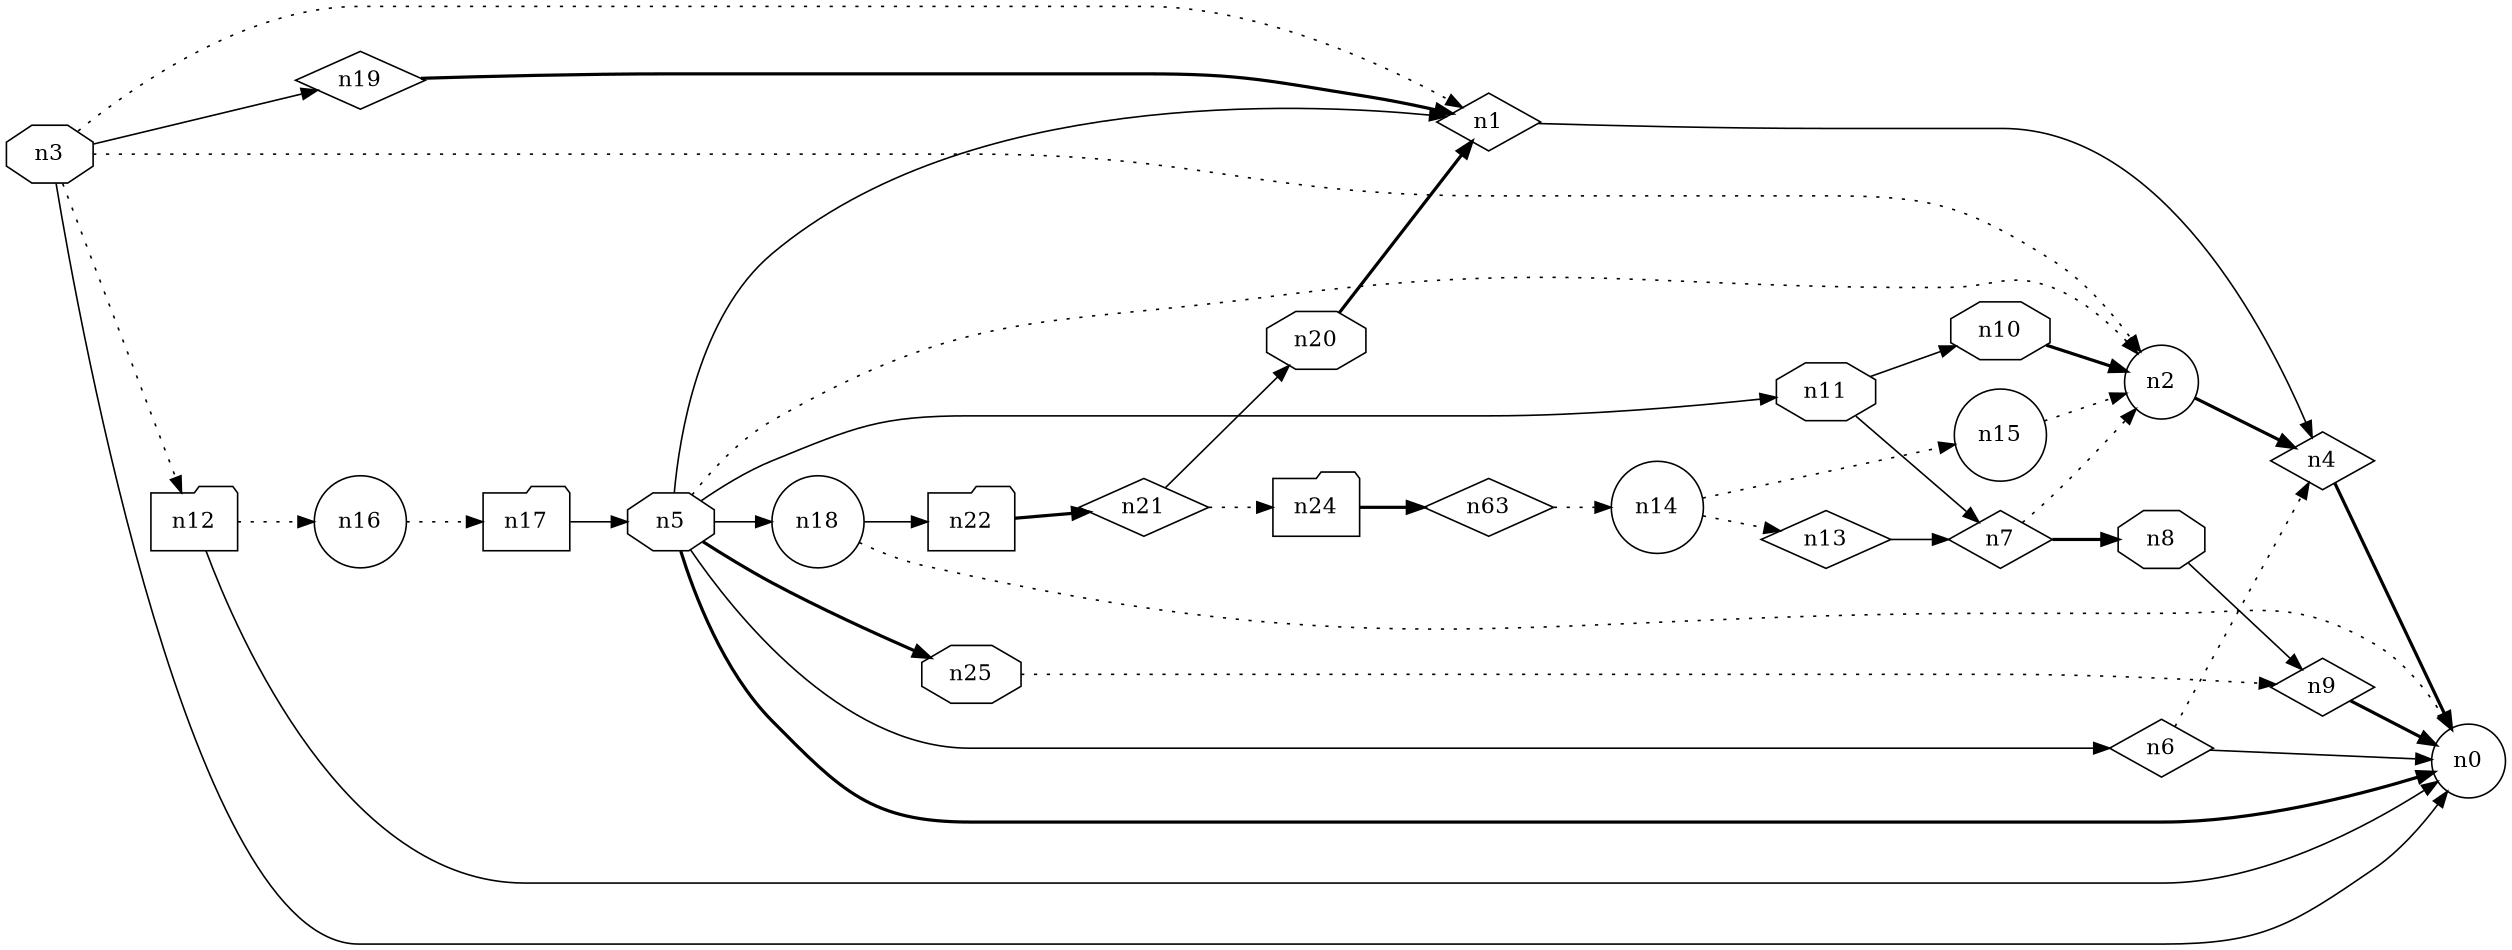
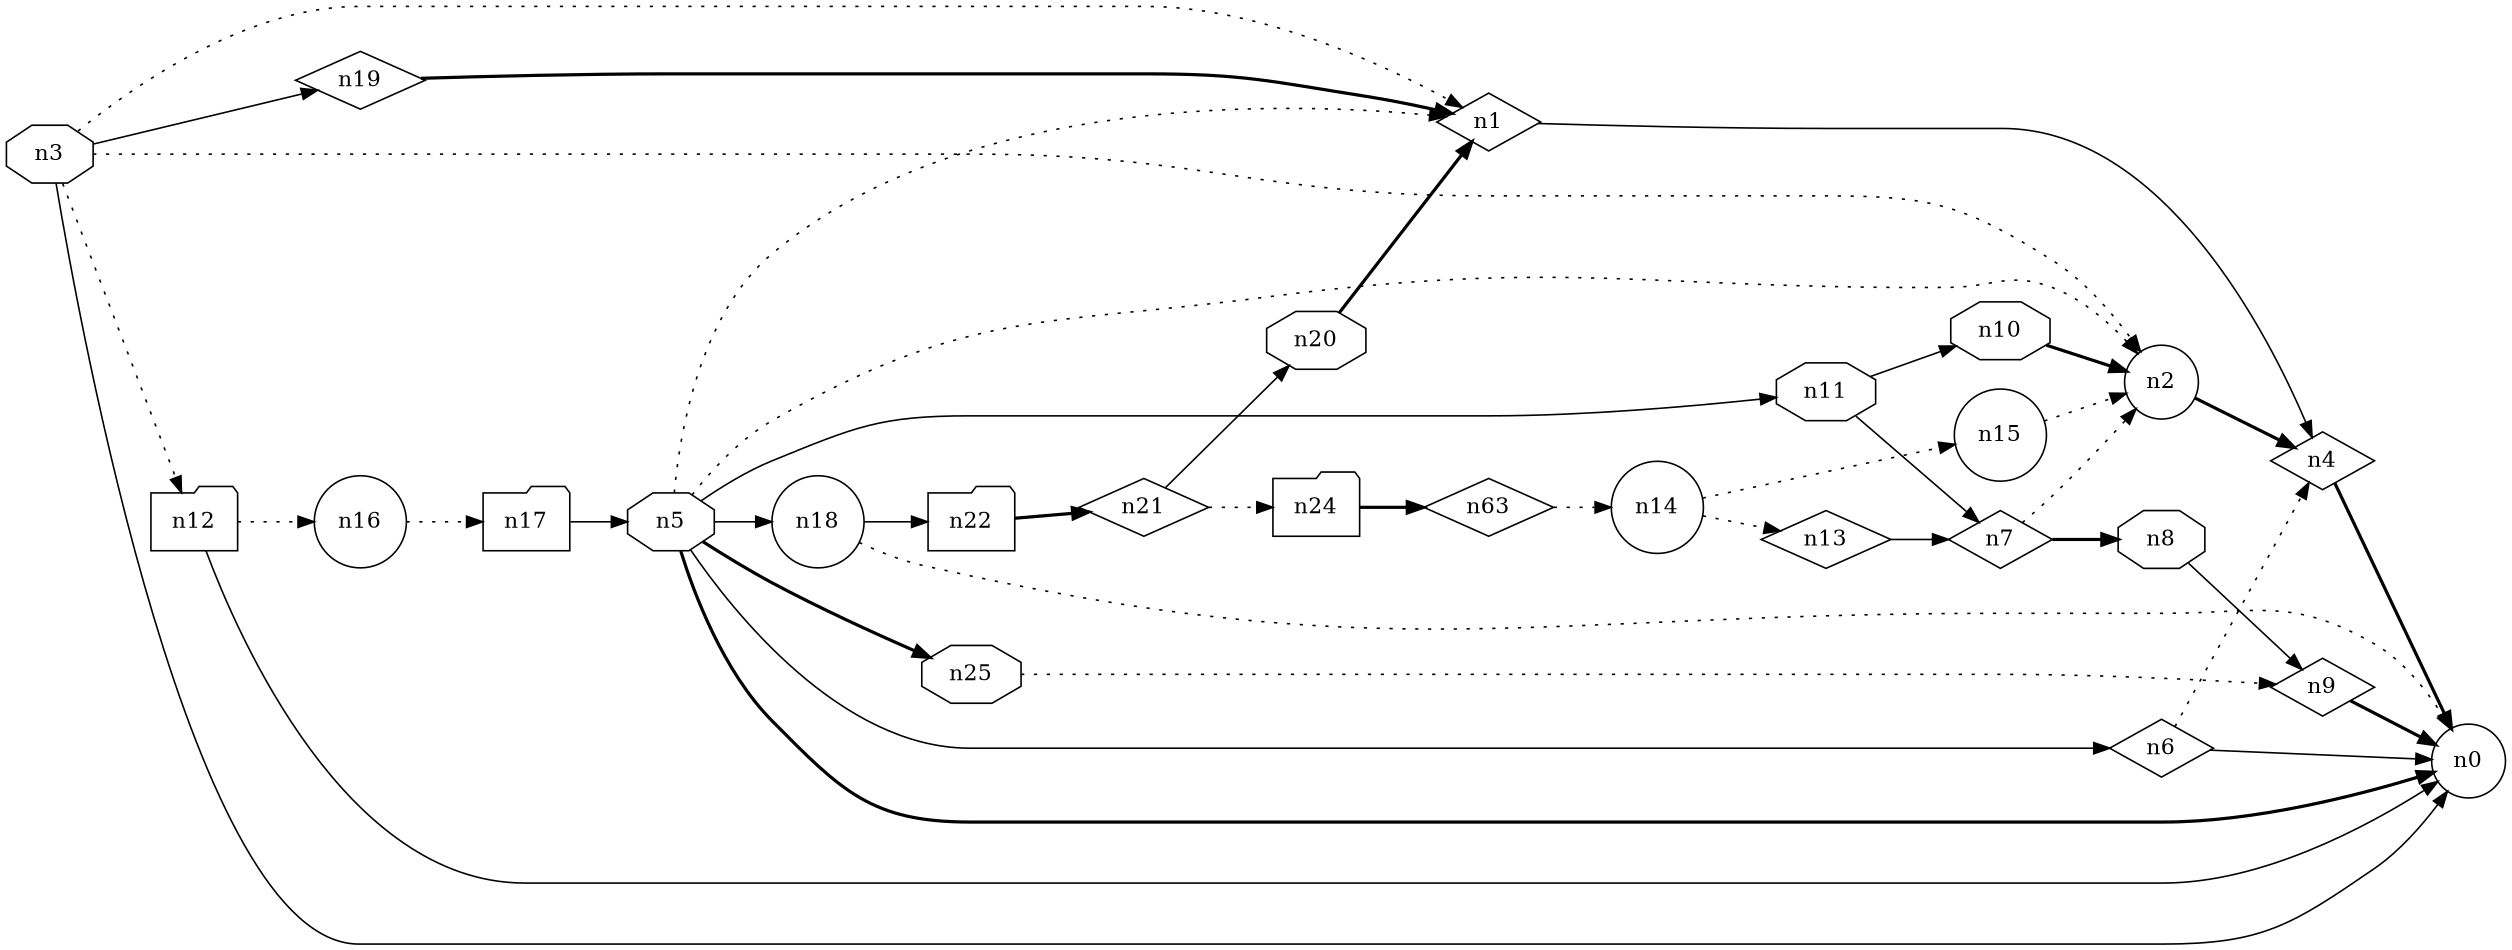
edge "n5" -> "n1": style solid -> dotted
